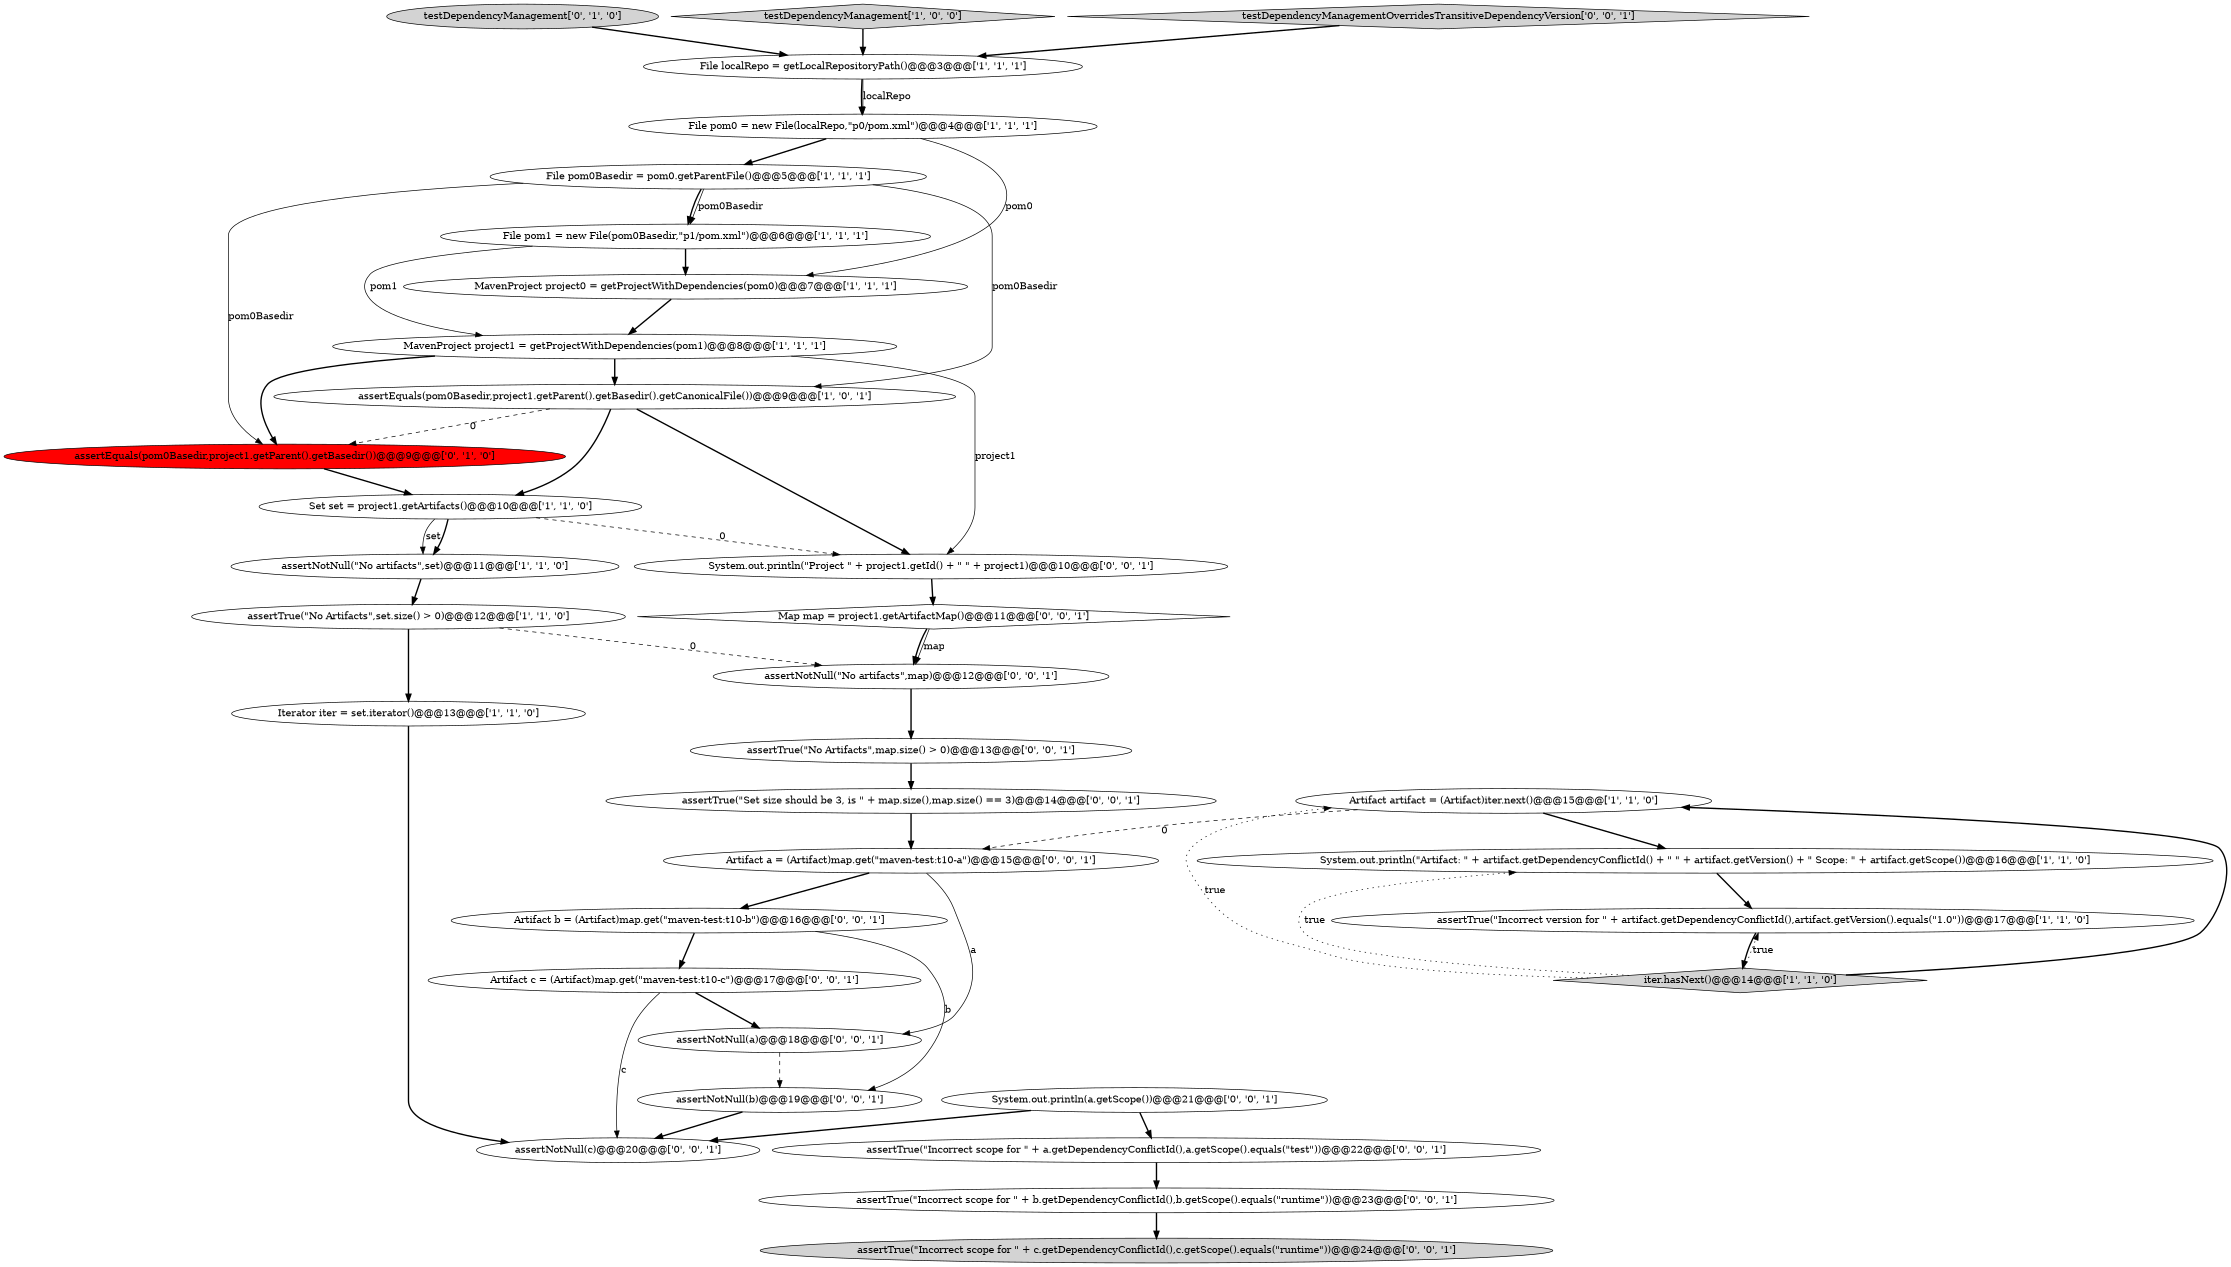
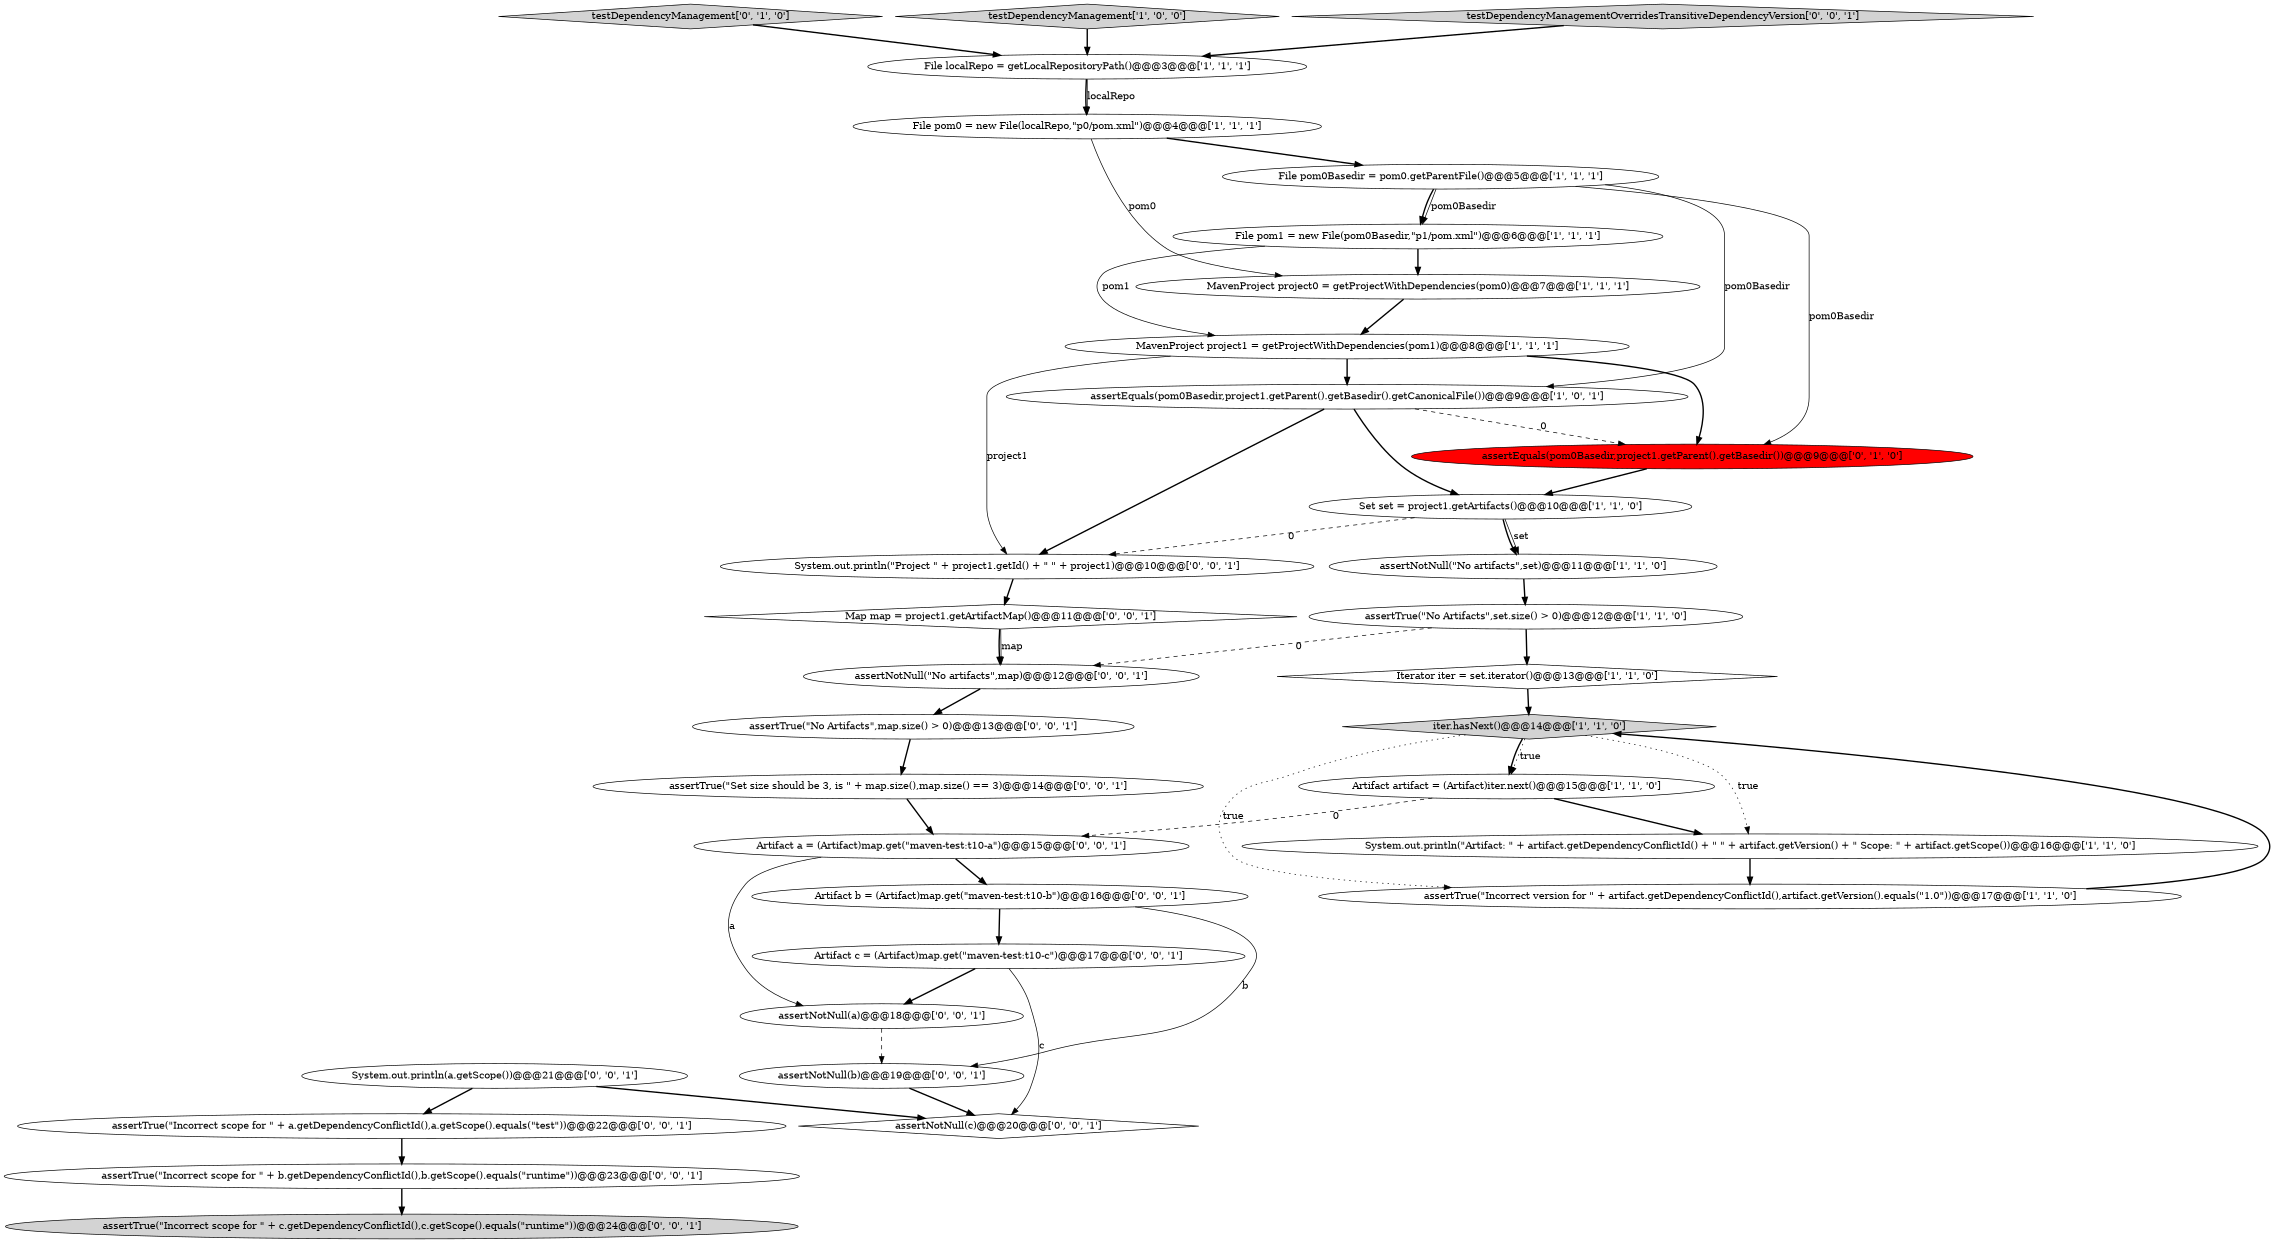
node "testDependencyManagement['0', '1', '0']": shape ellipse -> diamond
node "Iterator iter = set.iterator()@@@13@@@['1', '1', '0']": shape ellipse -> diamond
edge "Iterator iter = set.iterator()@@@13@@@['1', '1', '0']" -> "assertNotNull(c)@@@20@@@['0', '0', '1']": now "Iterator iter = set.iterator()@@@13@@@['1', '1', '0']" -> "iter.hasNext()@@@14@@@['1', '1', '0']"
node "assertNotNull(c)@@@20@@@['0', '0', '1']": shape ellipse -> diamond
